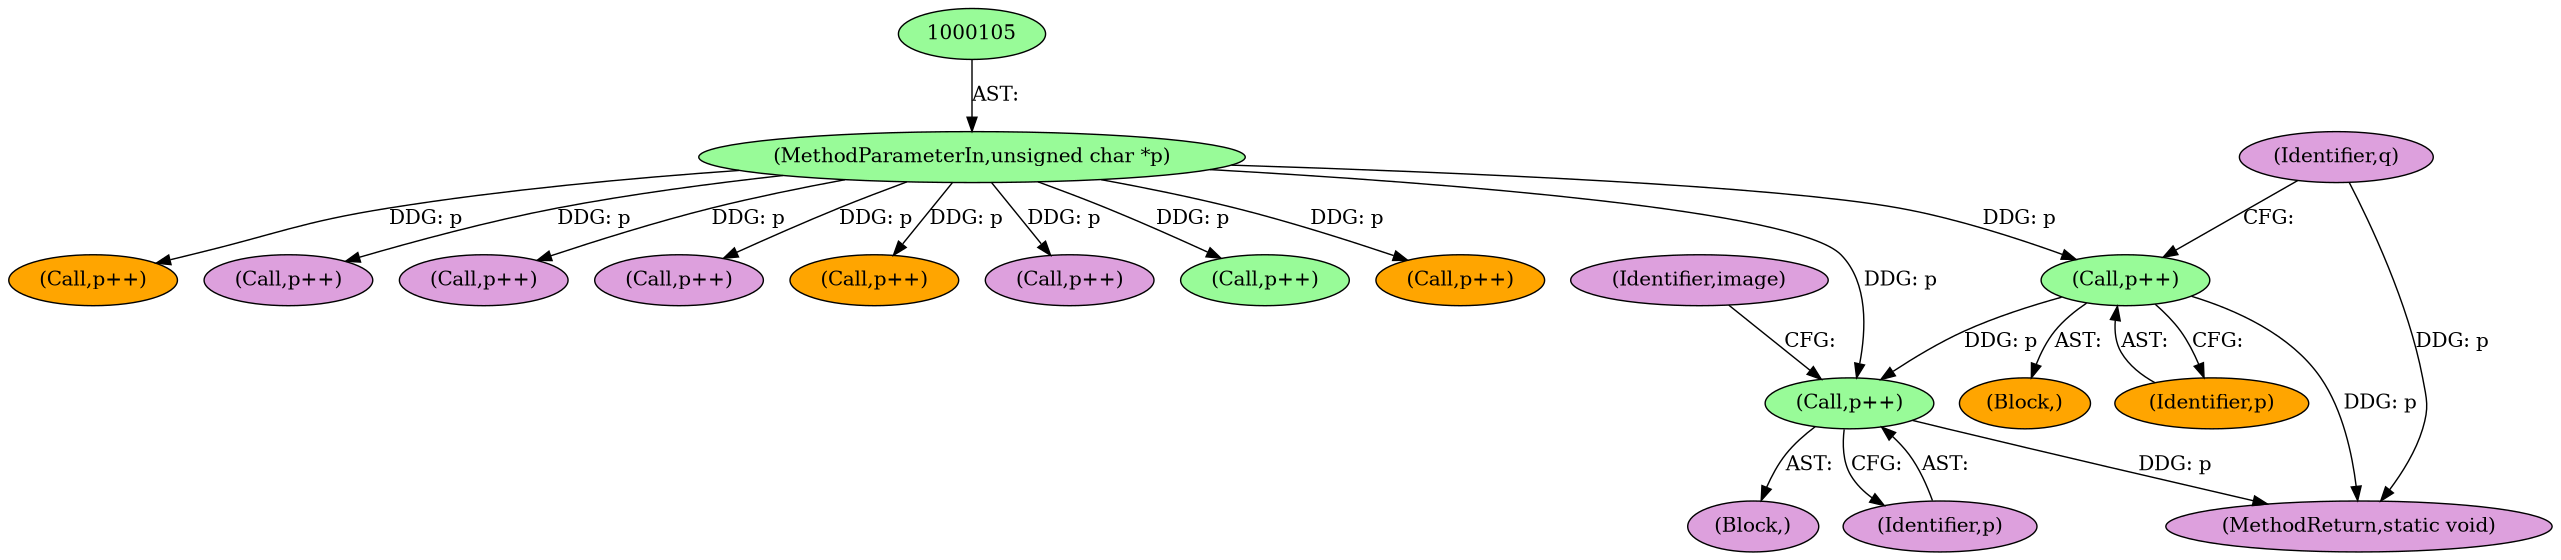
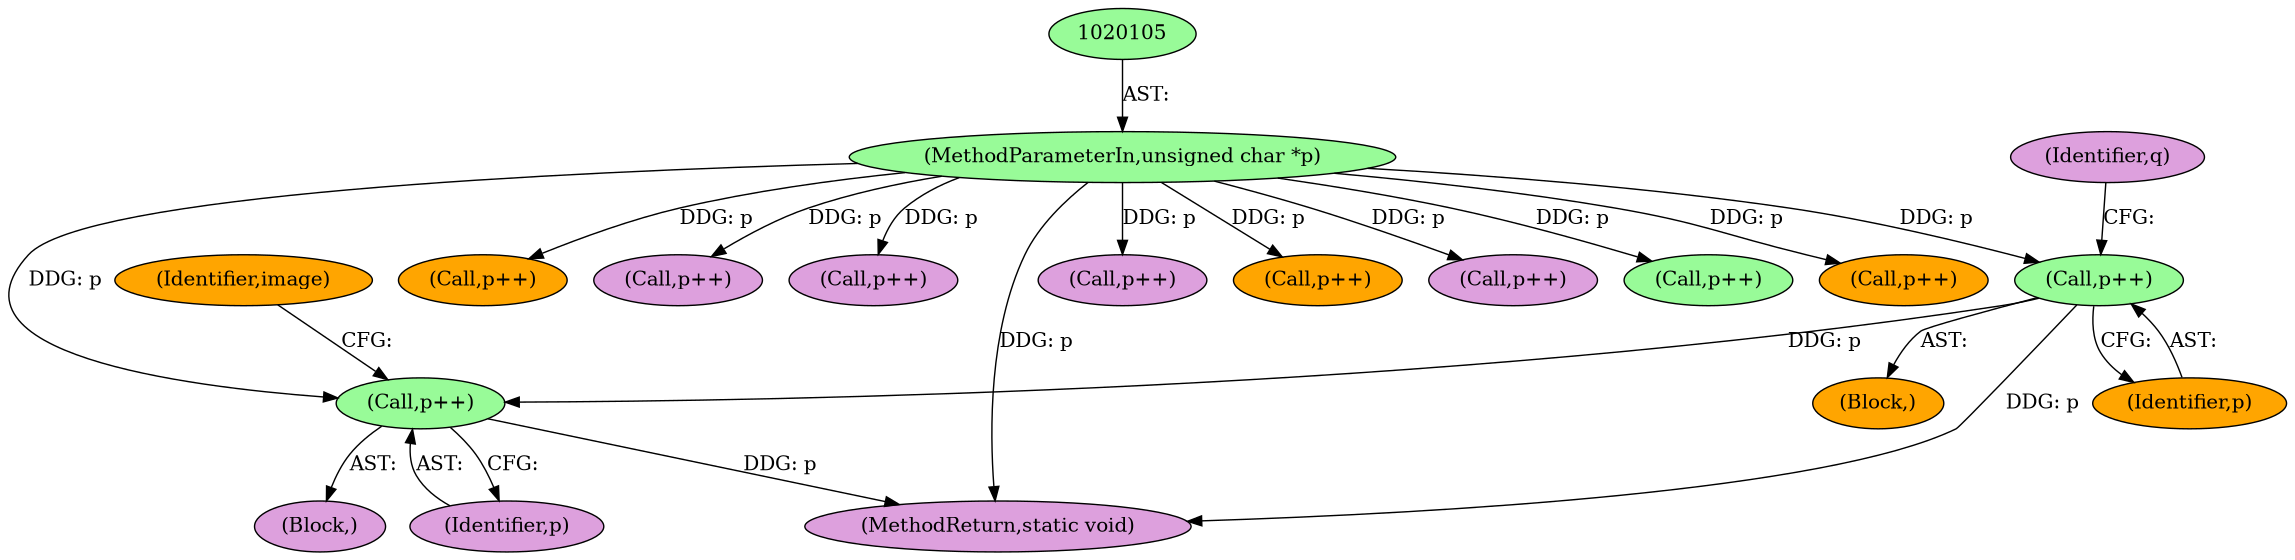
node "1000105": label "1000105" -> "1020105"
node "(Identifier,image)": fillcolor plum -> orange
edge "(Identifier,q)" -> "(MethodReturn,static void)": now "(MethodParameterIn,unsigned char *p)" -> "(MethodReturn,static void)"
